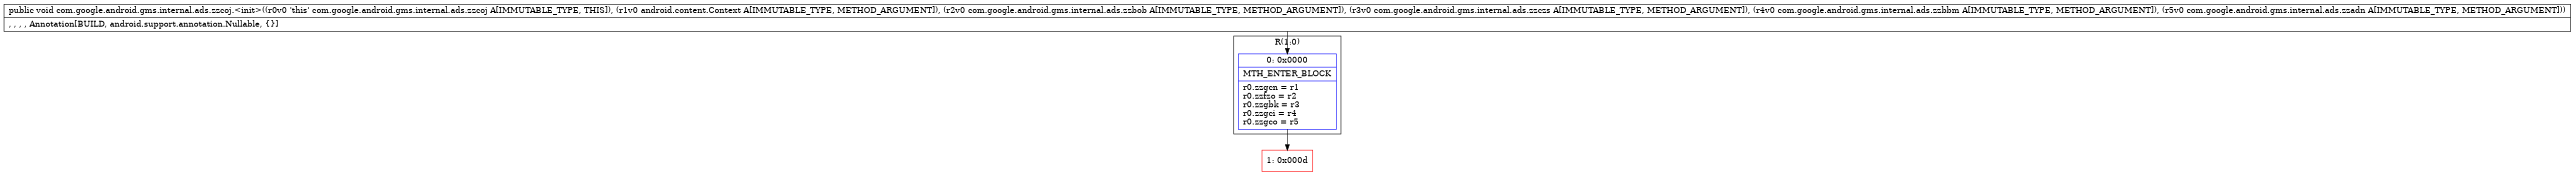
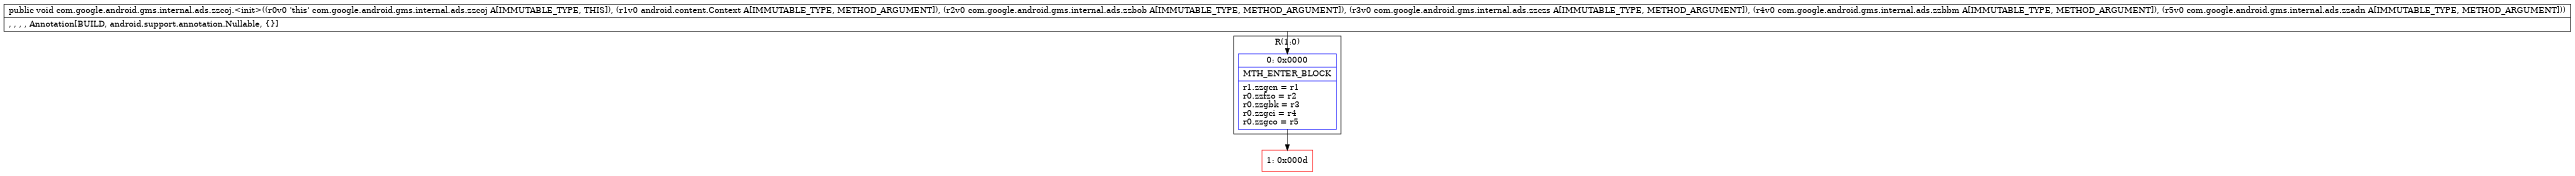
node "0: 0x0000": text "r0.zzgcn = r1" -> "r1.zzgcn = r1"
